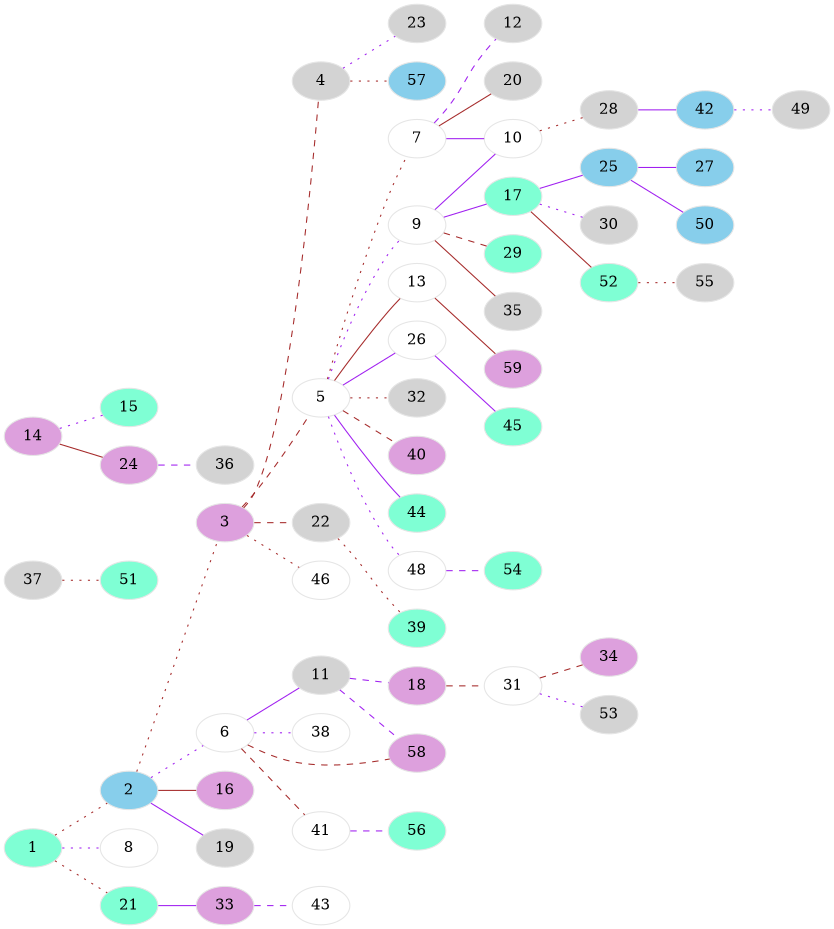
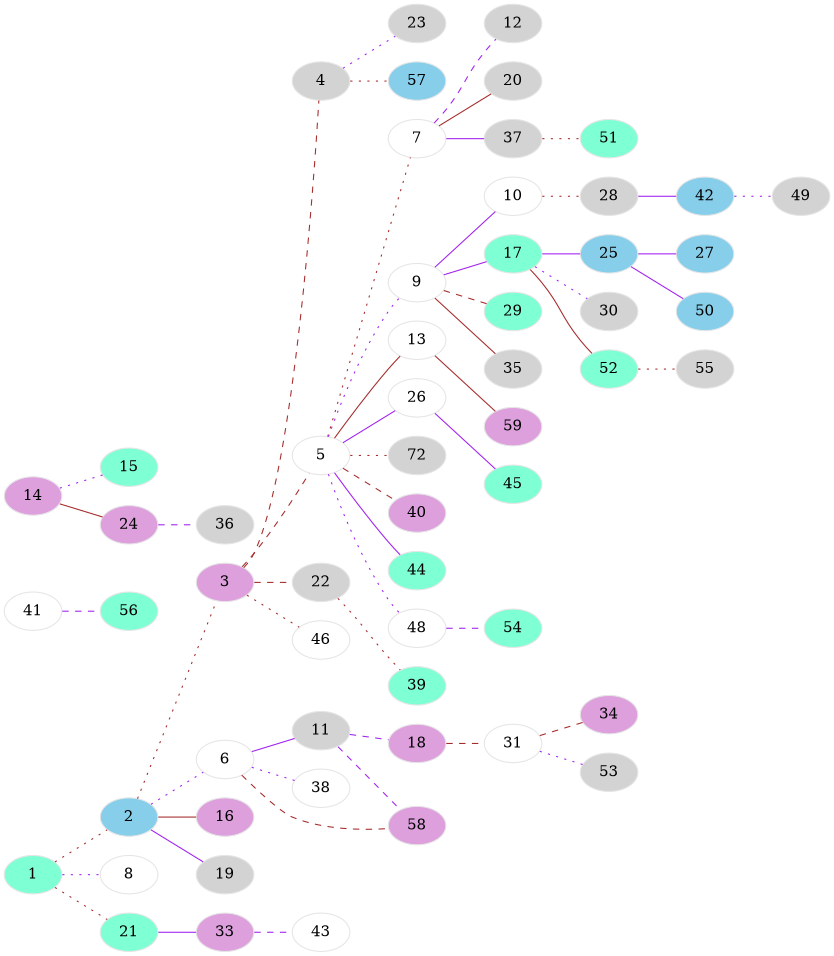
edge "7" -- "10": now "7" -- "37"
node "32": label "32" -> "72"
edge "6" -- "41": removed
